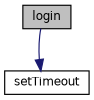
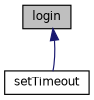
edge "login" -> "setTimeout": reversed
